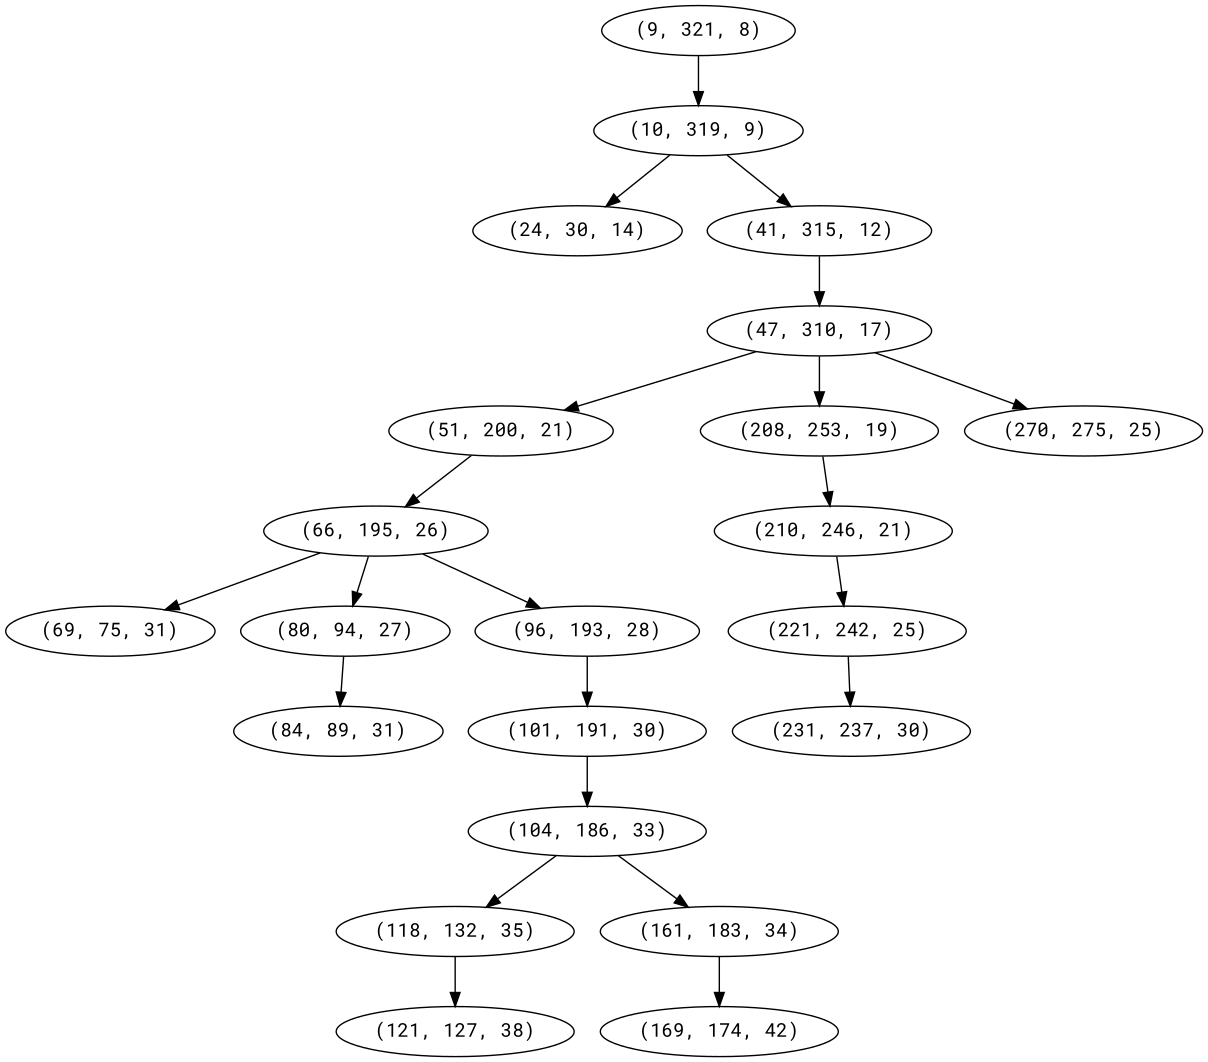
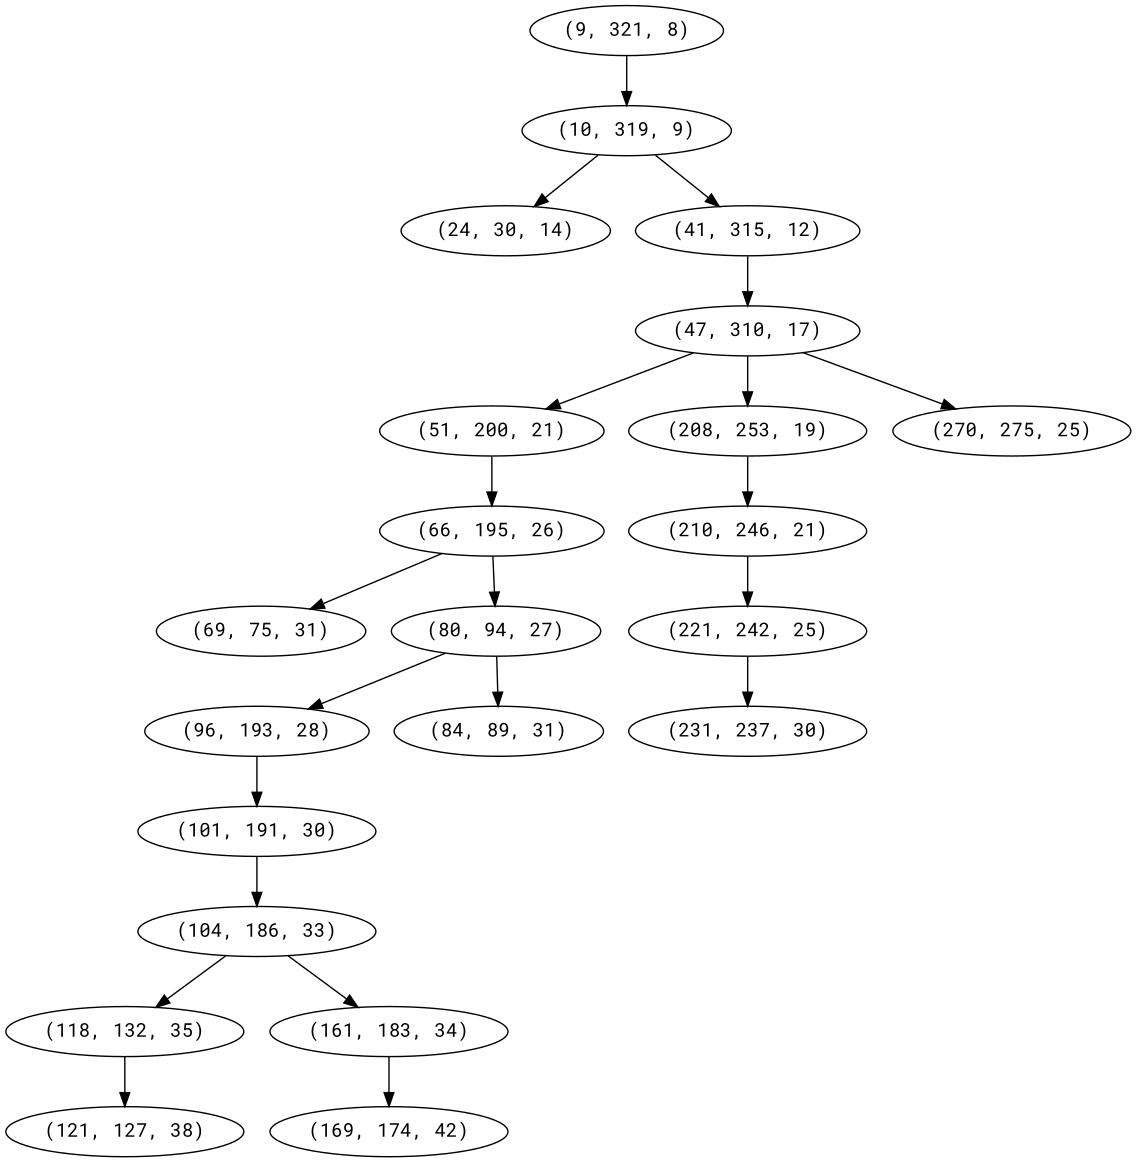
edge "(66, 195, 26)" -> "(96, 193, 28)": now "(80, 94, 27)" -> "(96, 193, 28)"
